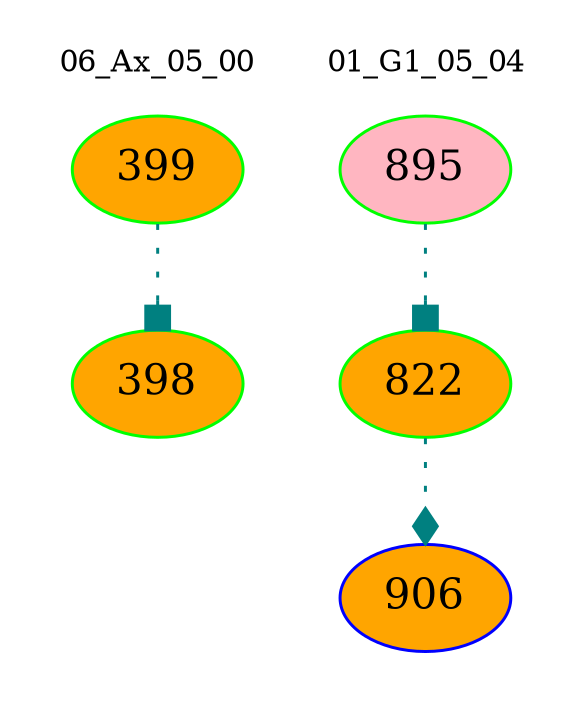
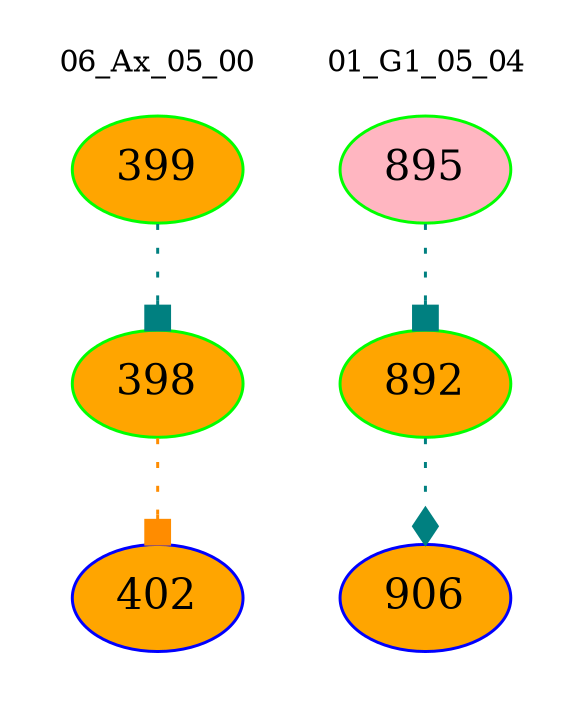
node "822": label "822" -> "892"
node "402": added
